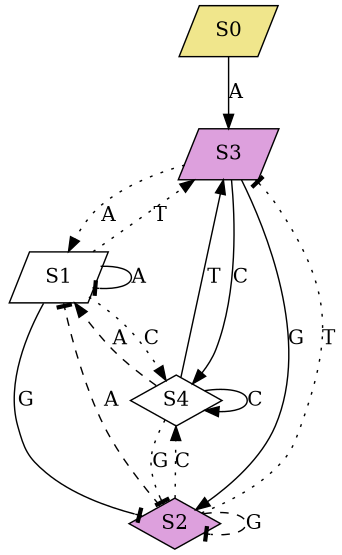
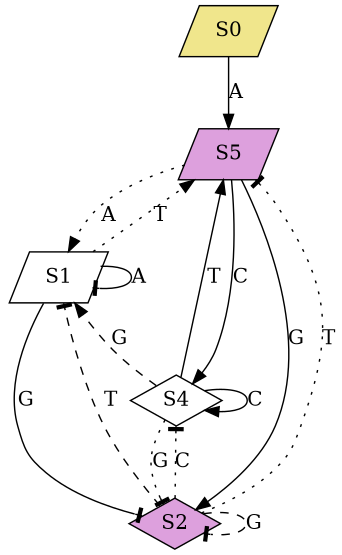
node "S3": label "S3" -> "S5"
edge "S1" -> "S4": removed, label "C"
edge "S4" -> "S1": label "A" -> "G"
edge "S2" -> "S1": label "A" -> "T"
edge "S2" -> "S4": arrowhead normal -> tee
